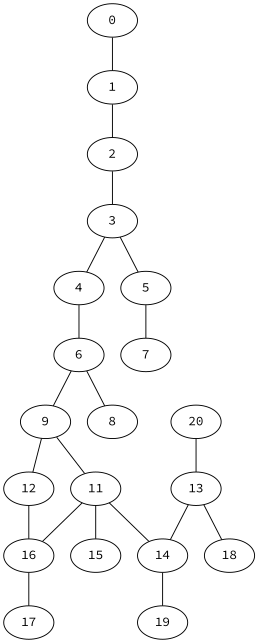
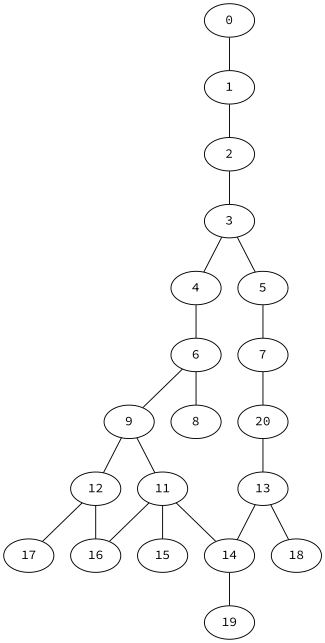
edge "7" -- "20": added
edge "16" -- "17": now "12" -- "17"
